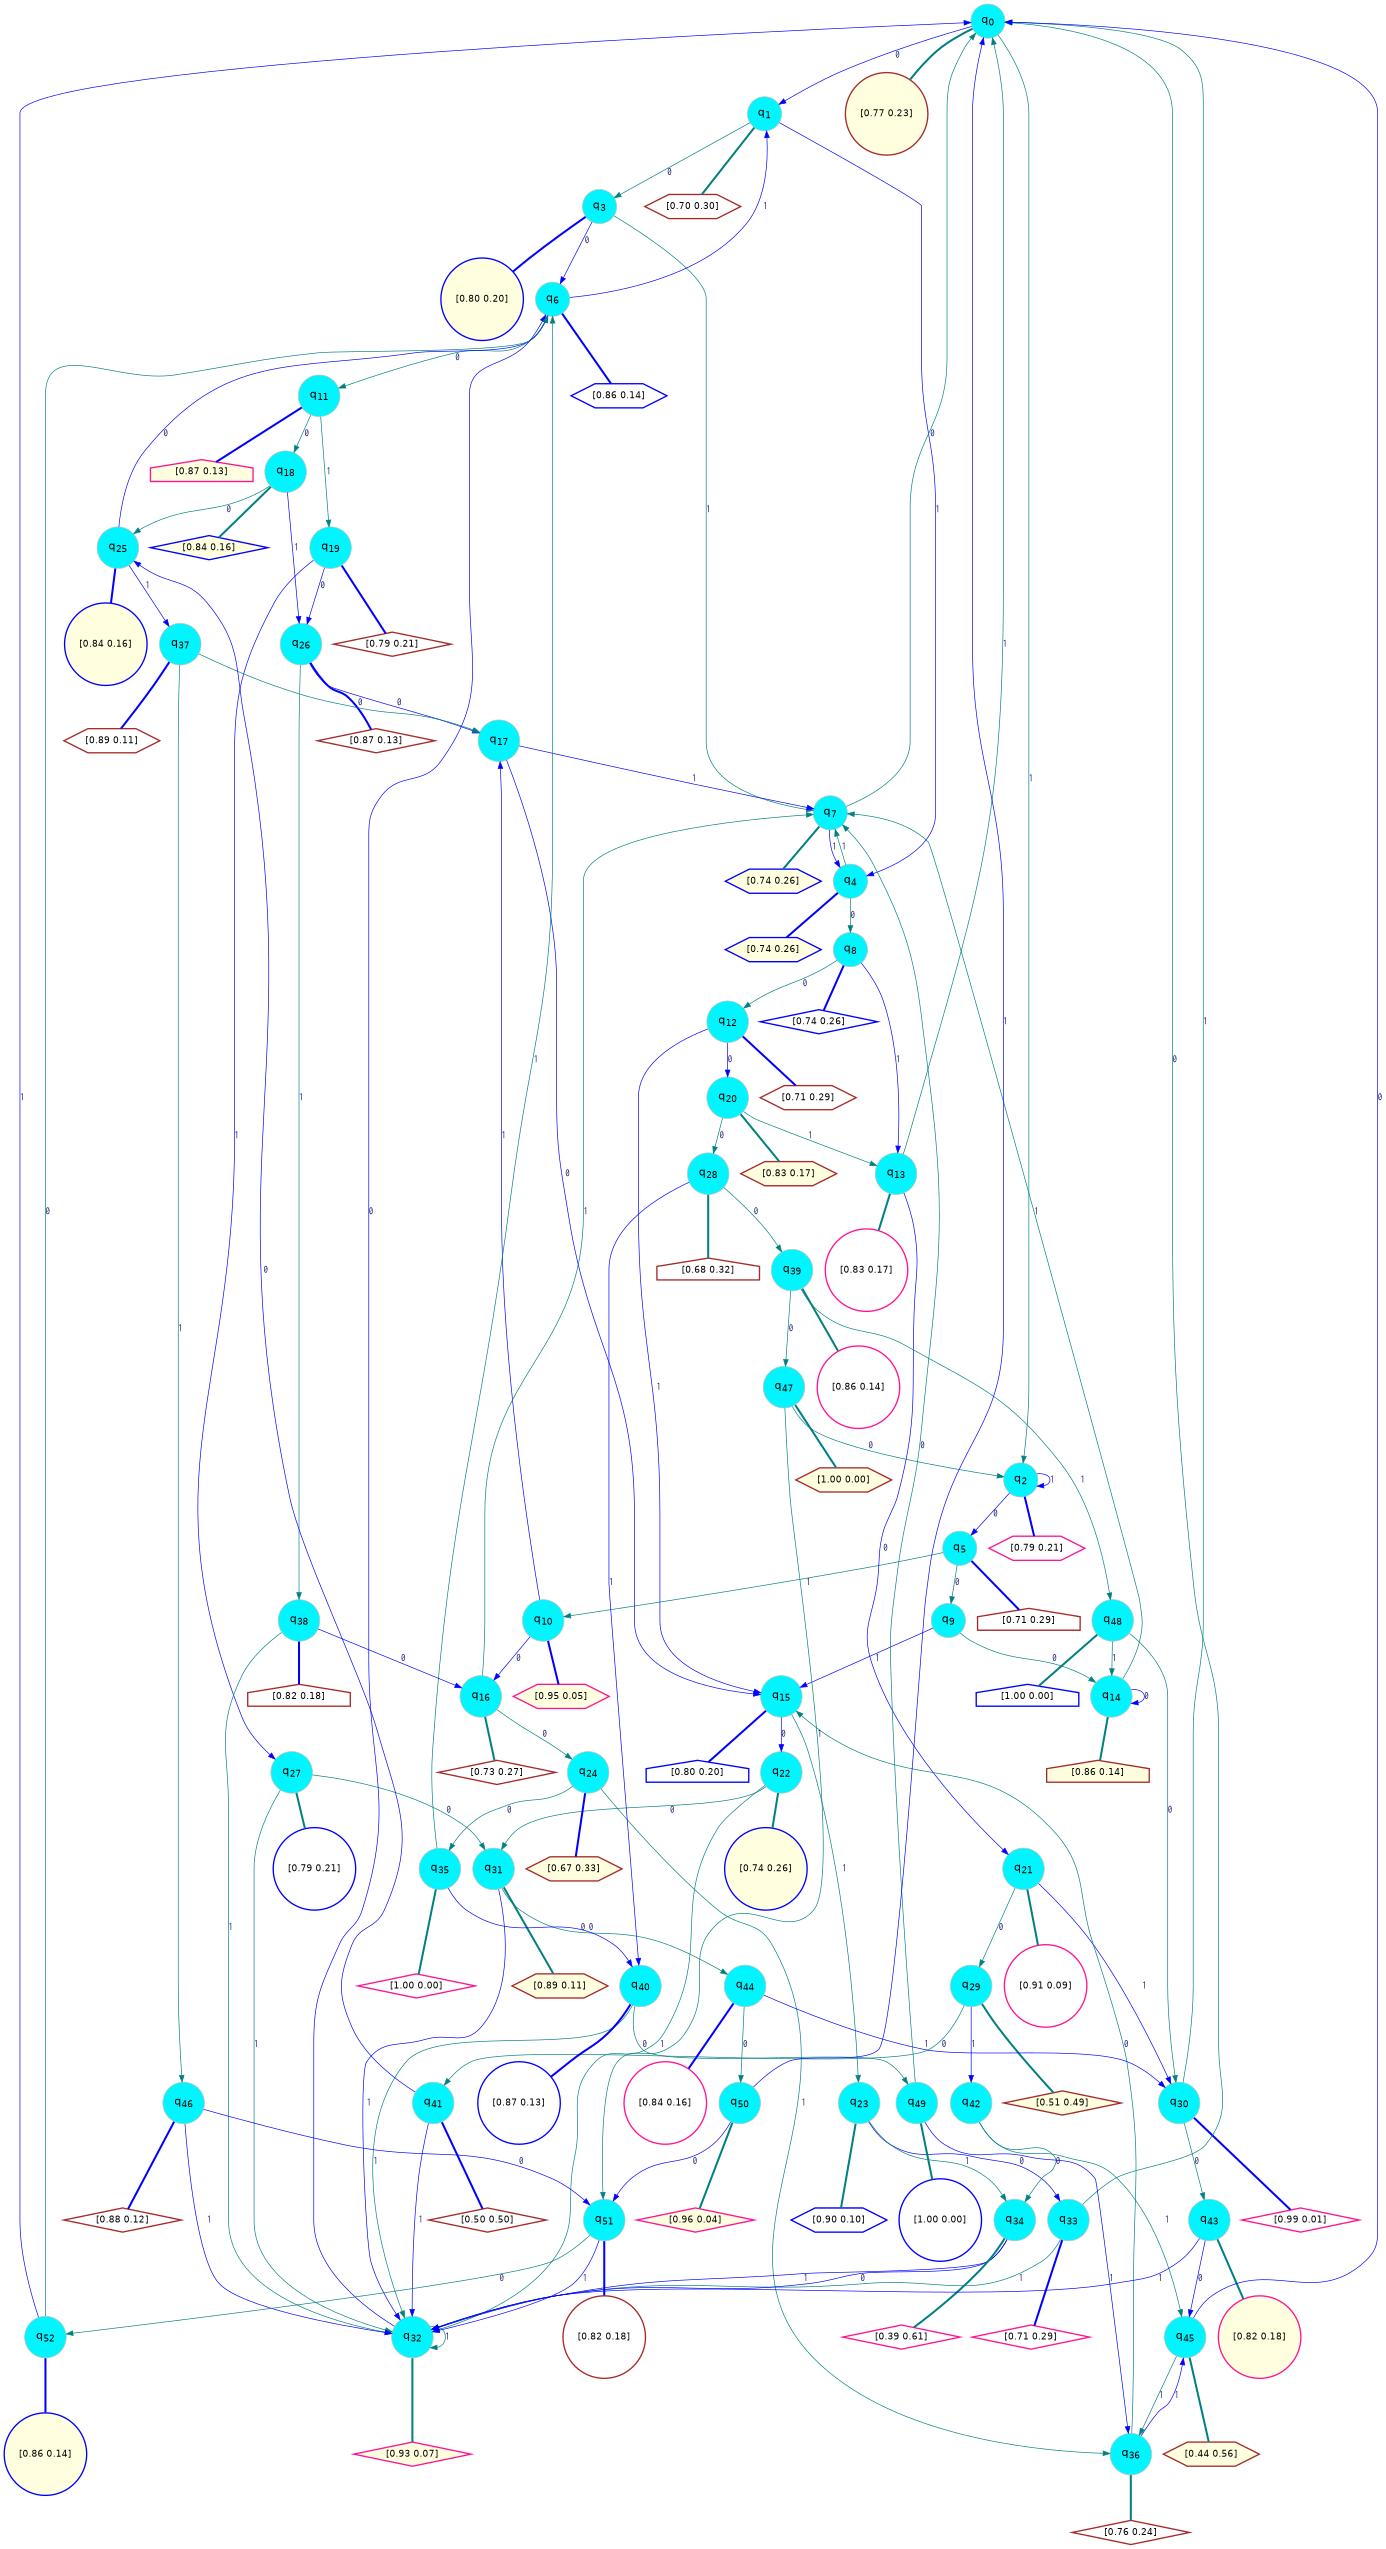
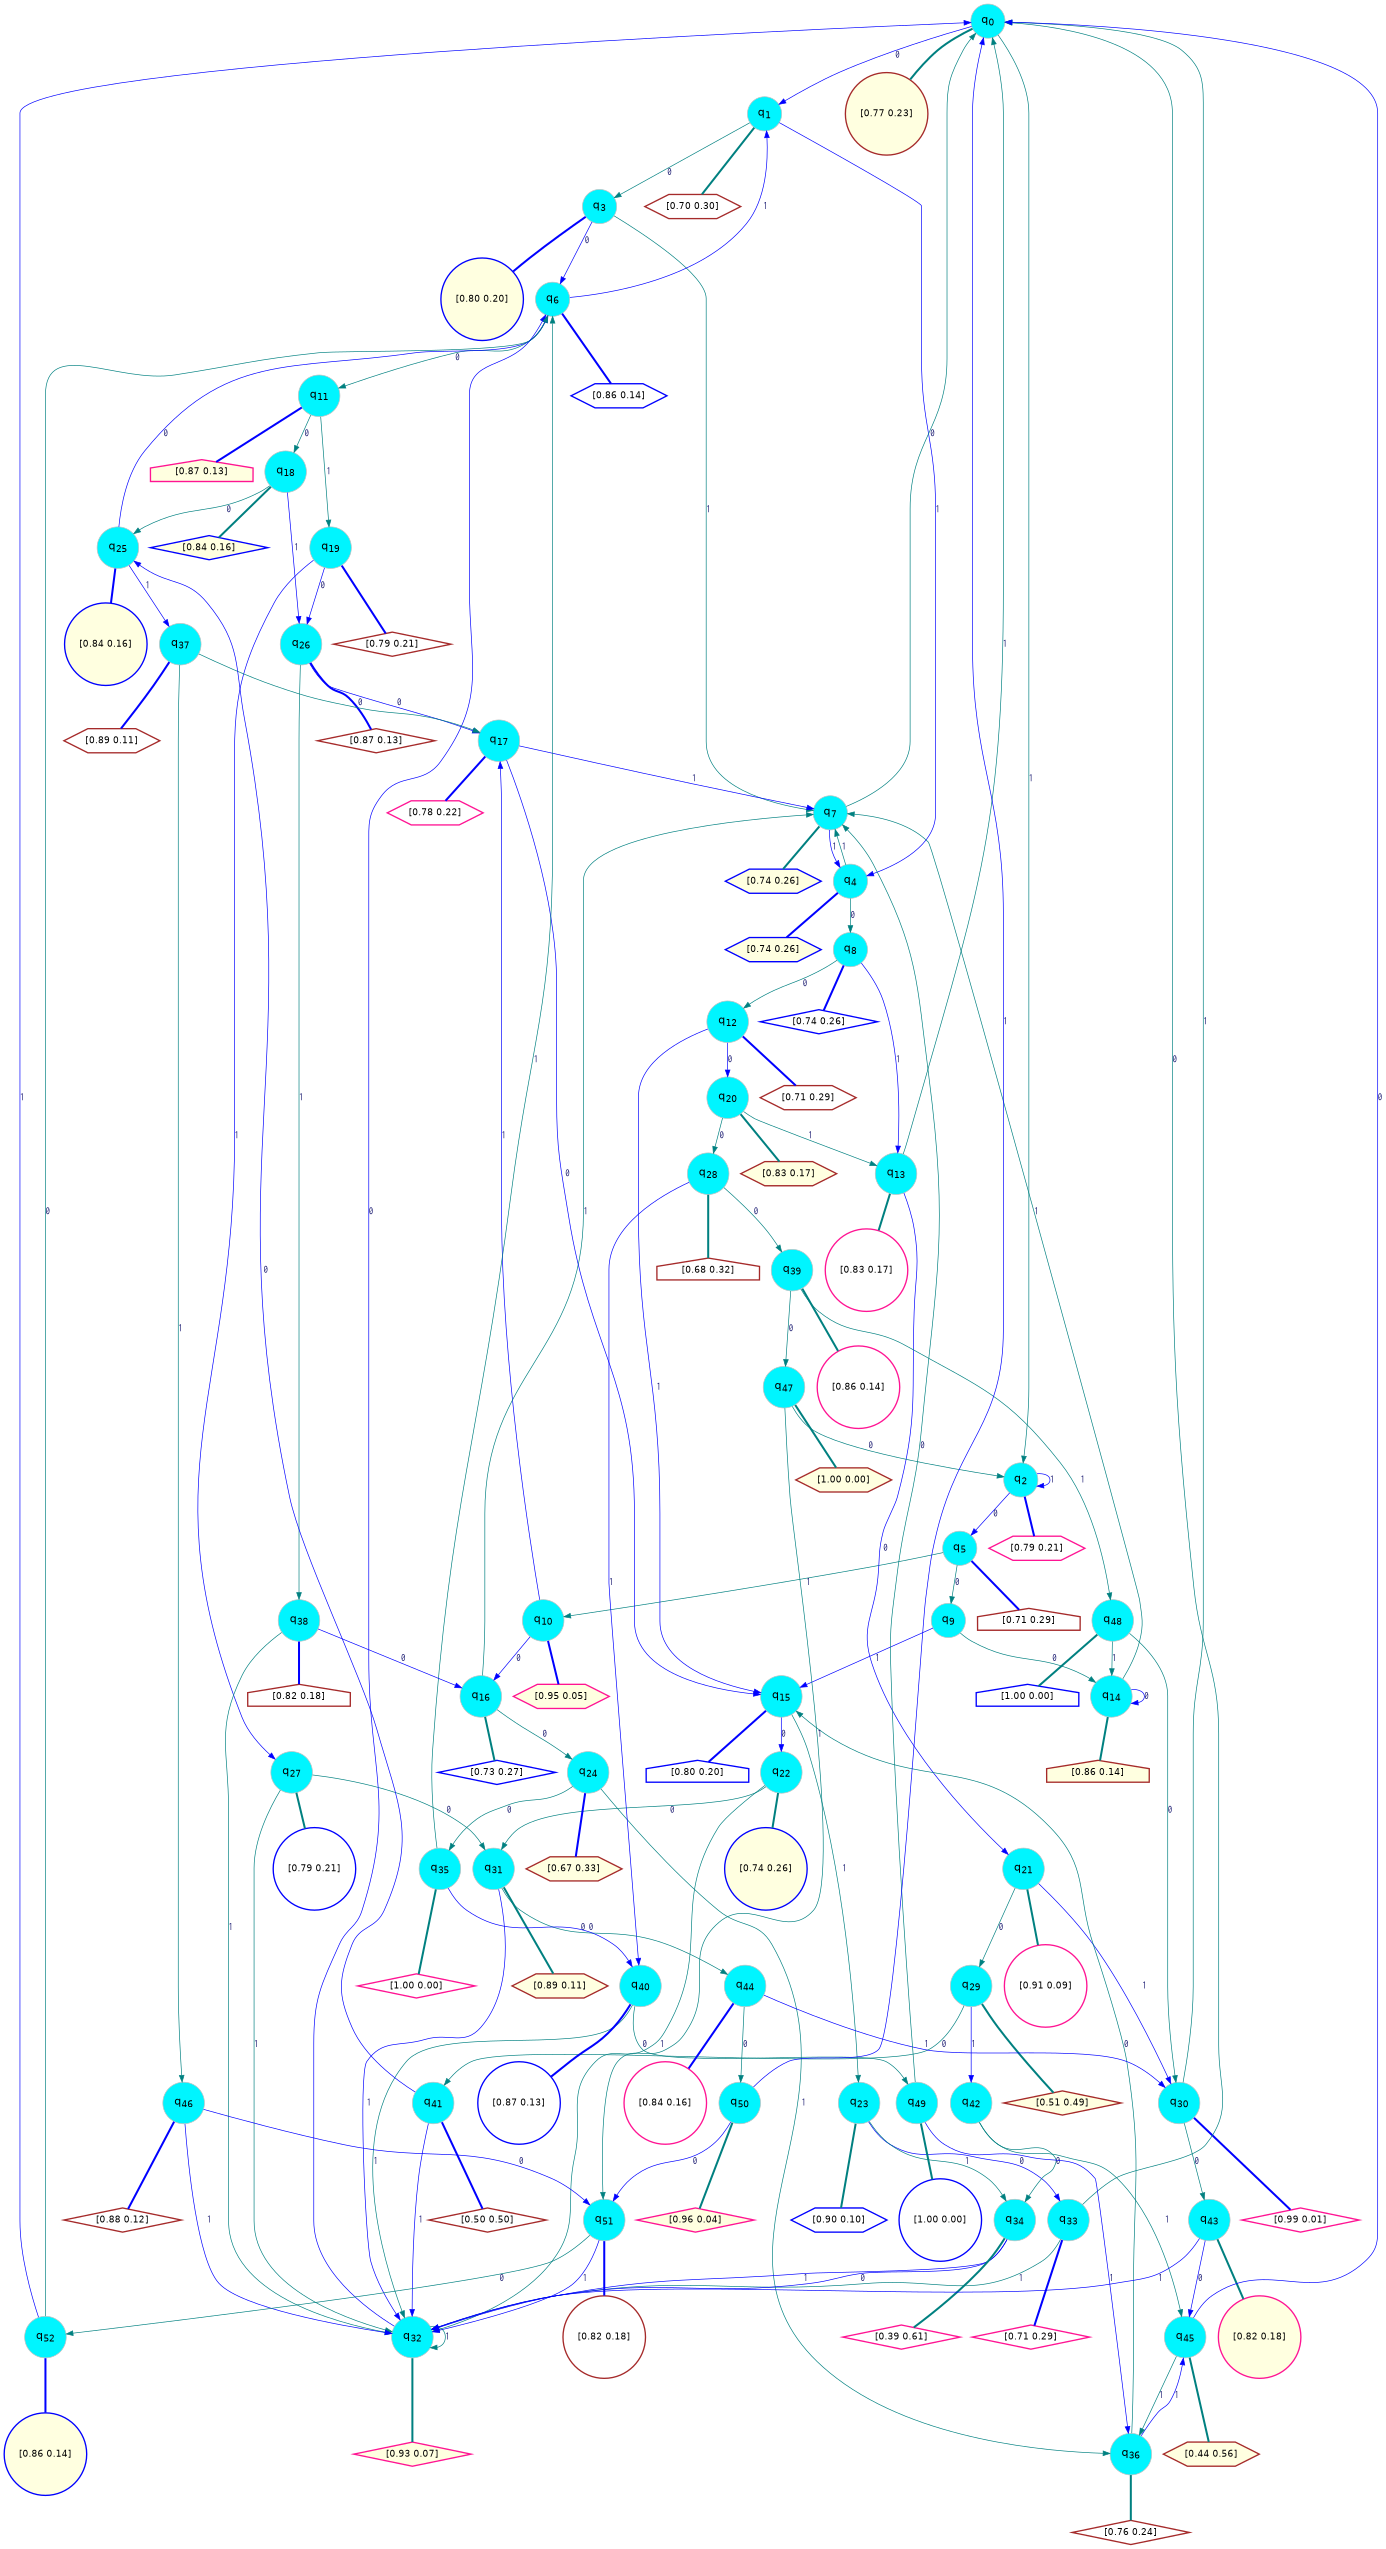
node "[0.78 0.22]": added
node "[0.73 0.27]": color brown -> blue
